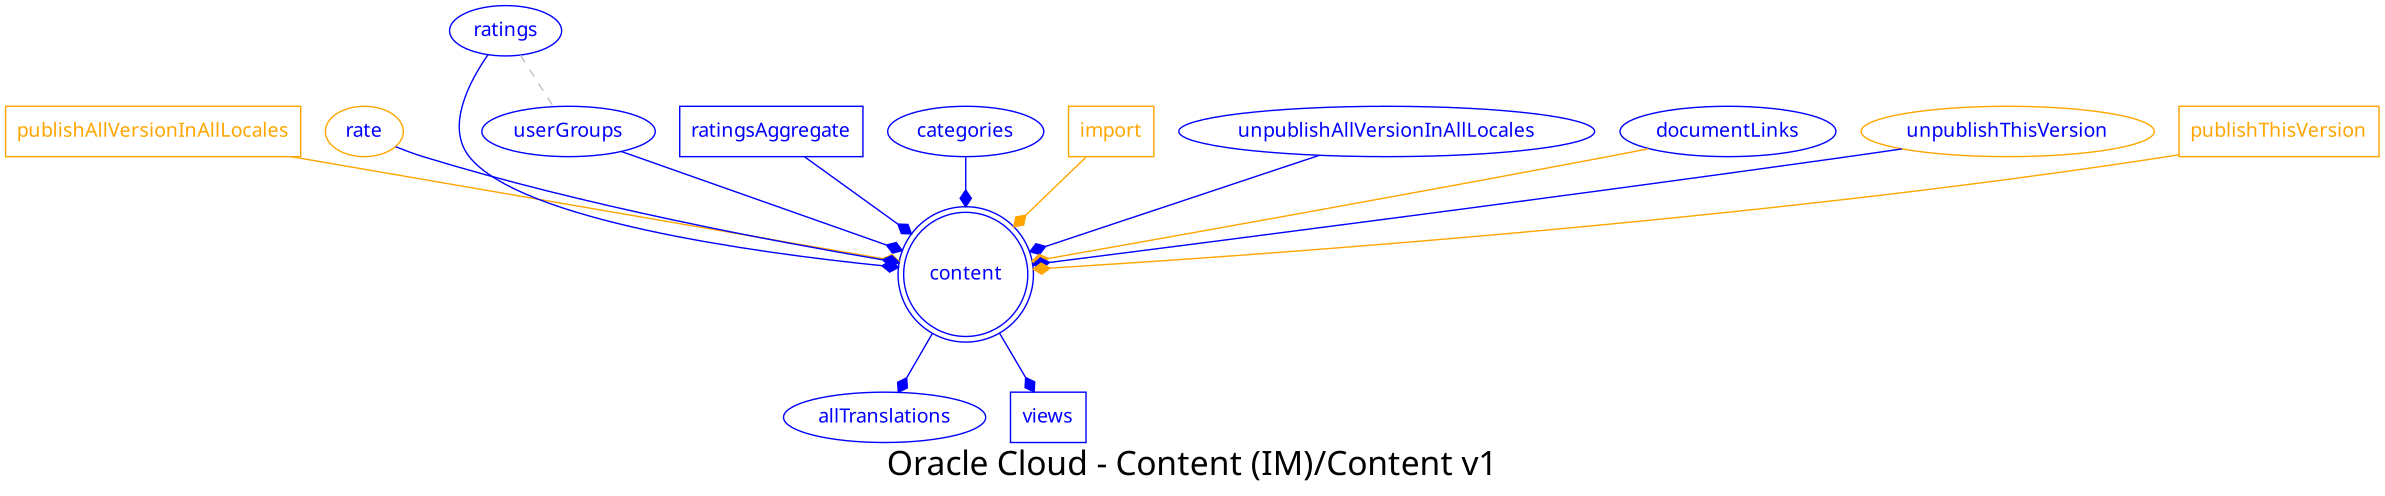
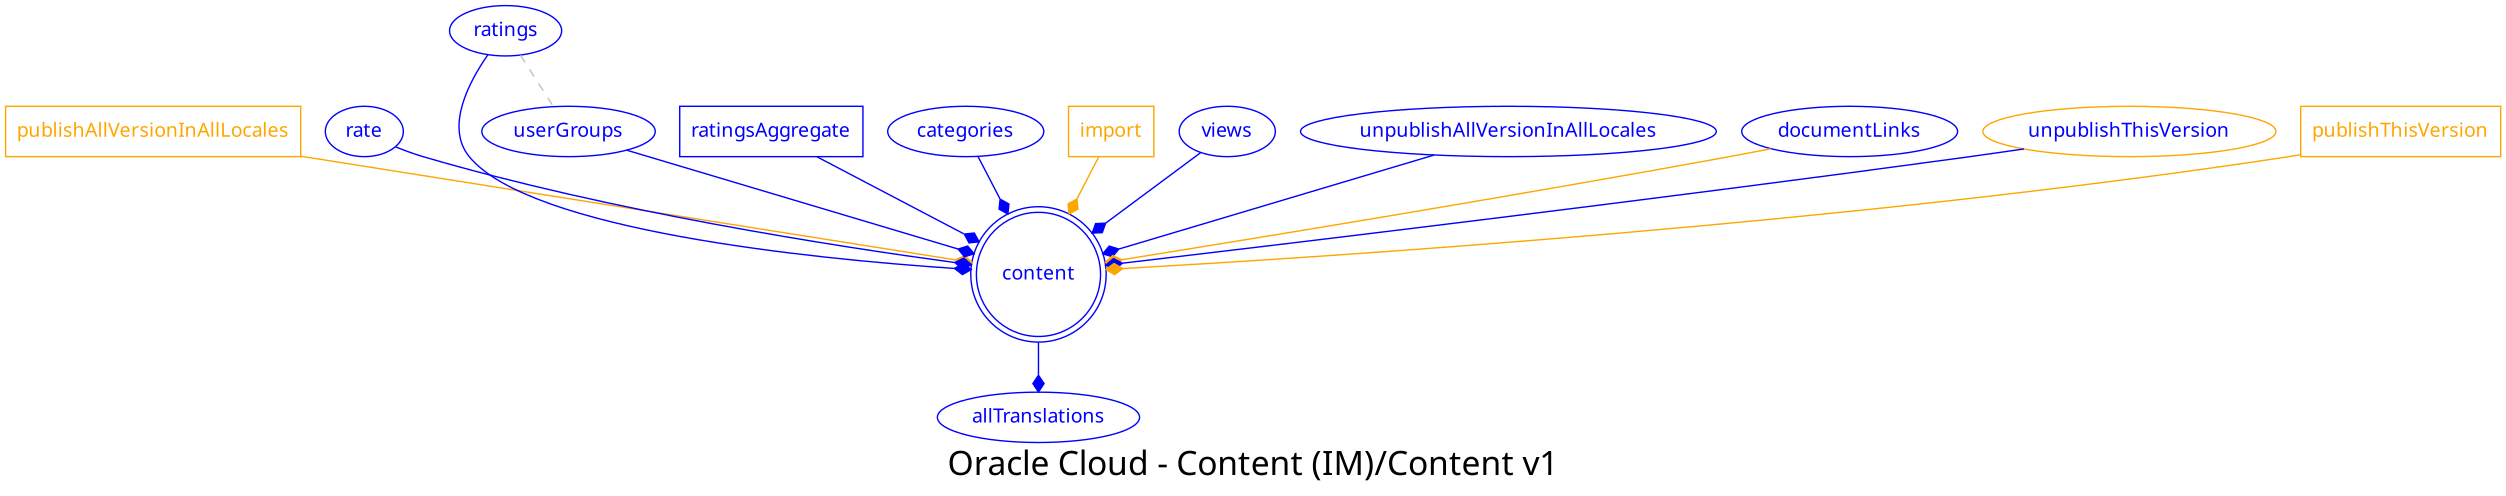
node "rate": color orange -> blue
edge "content" -> "views": reversed
node "views": shape box -> ellipse
